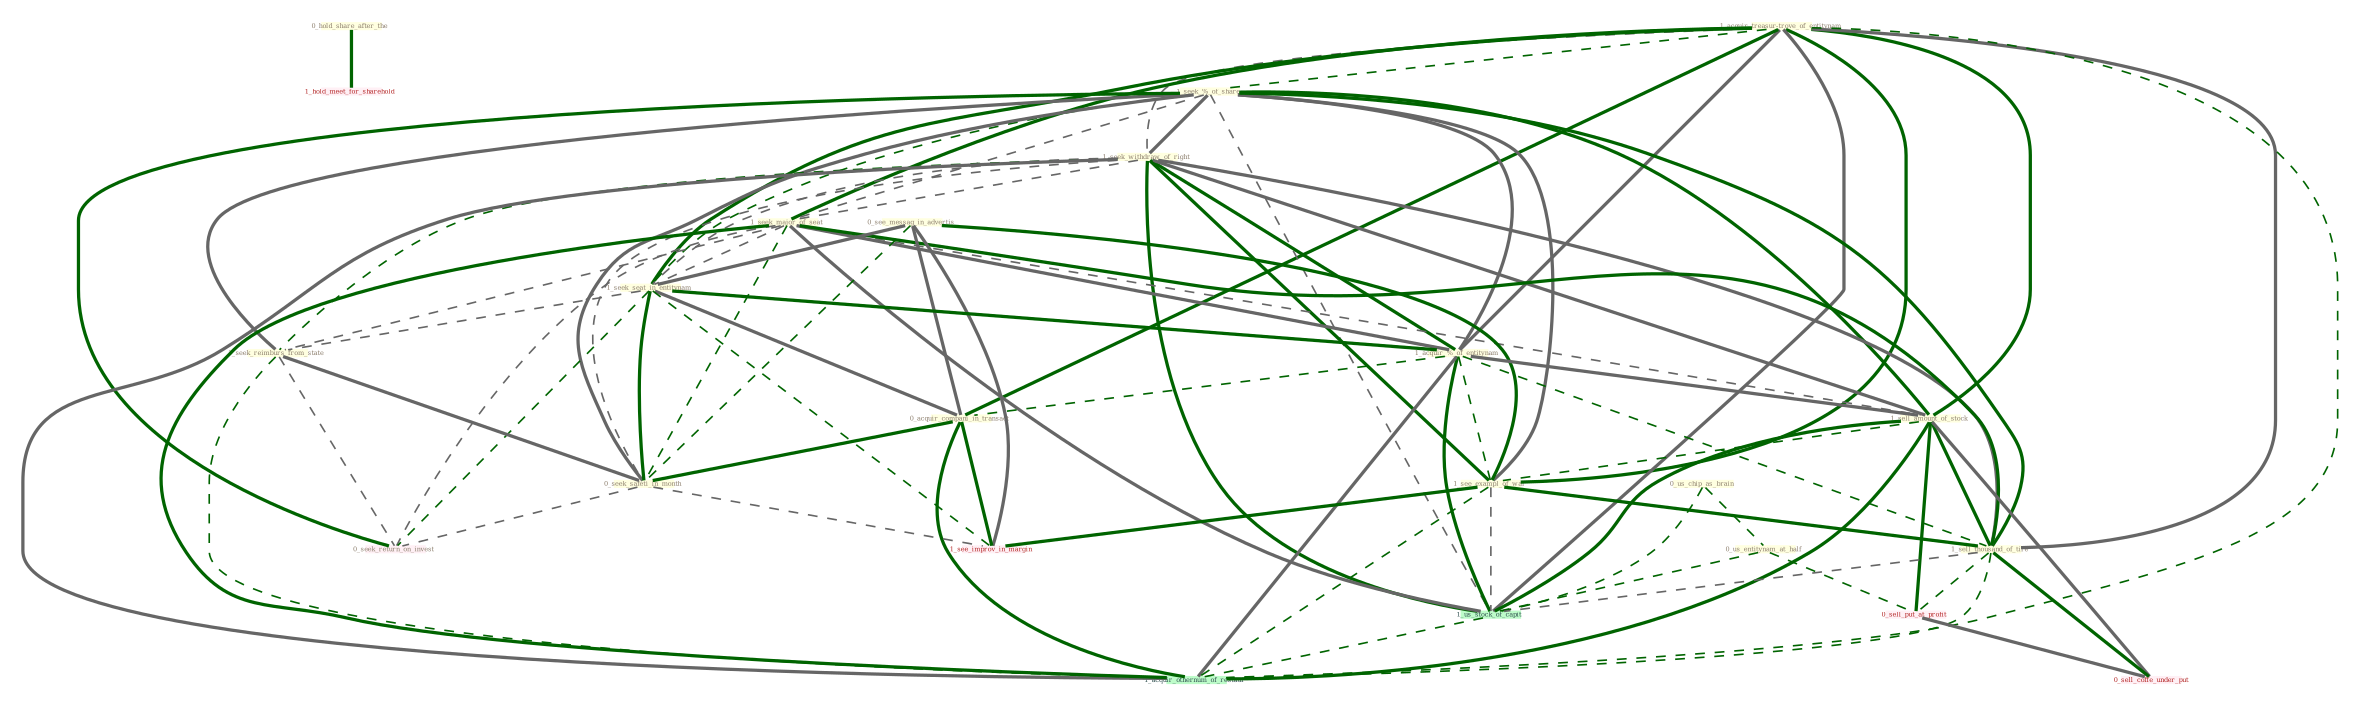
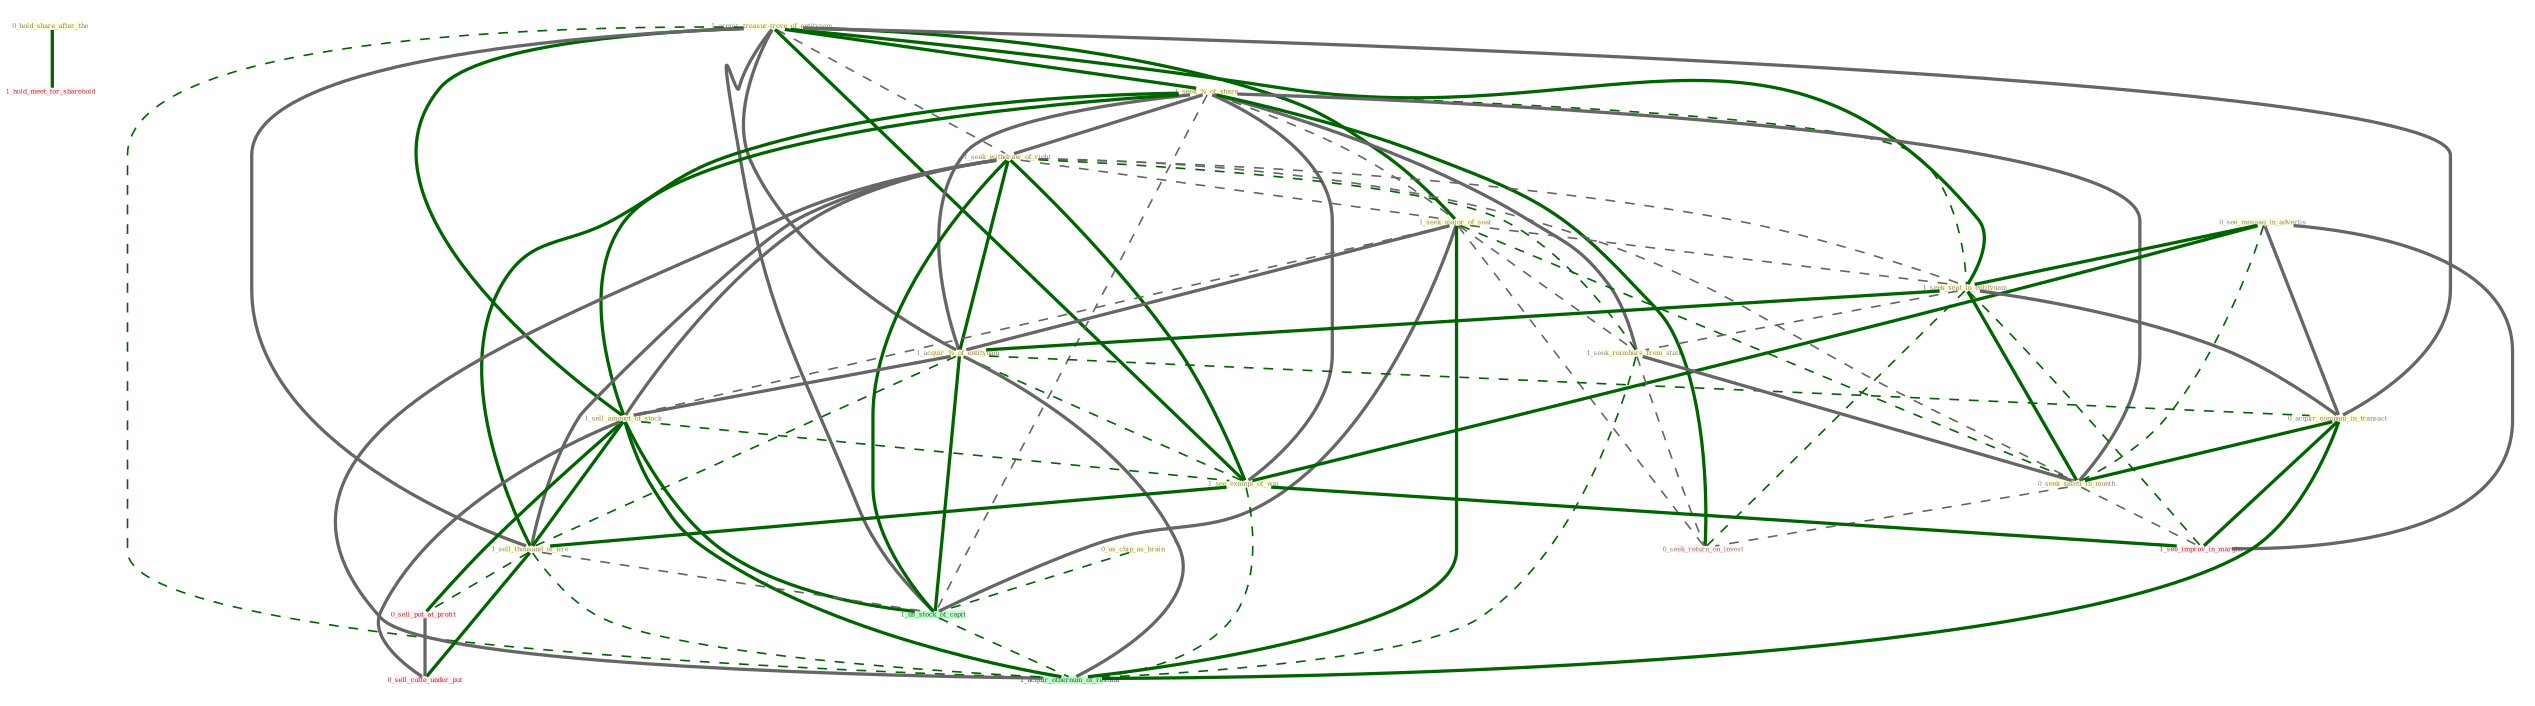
edge "1_acquir_treasur-trove_of_entitynam" -- "1_seek_%_of_share": style dashed -> bold
edge "1_acquir_treasur-trove_of_entitynam" -- "0_acquir_compani_in_transact": color darkgreen -> gray40
edge "0_see_messag_in_advertis" -- "1_seek_seat_in_entitynam": color gray40 -> darkgreen
edge "1_seek_major_of_seat" -- "1_sell_thousand_of_tire": removed
edge "1_see_exampl_of_wai" -- "1_us_stock_of_capit": removed
node "0_us_entitynam_at_half": removed
